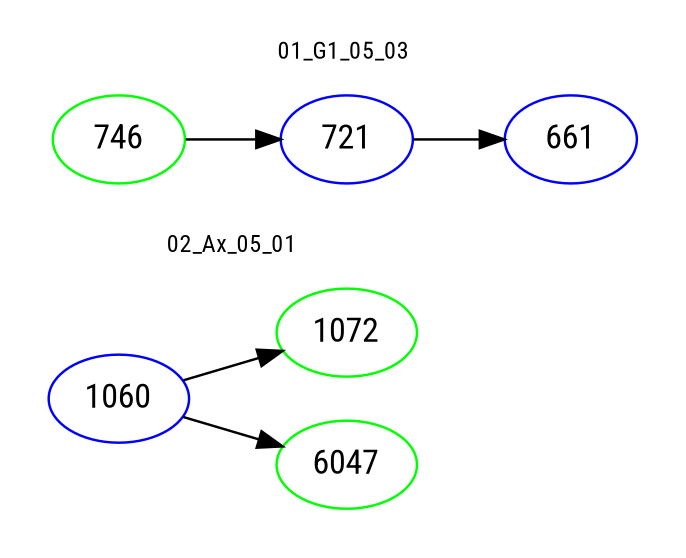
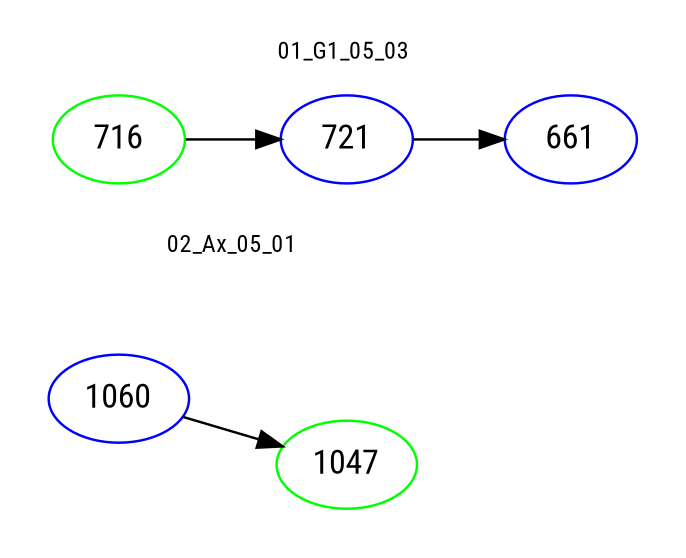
node "746": label "746" -> "716"
node "1072": removed
node "6047": label "6047" -> "1047"
